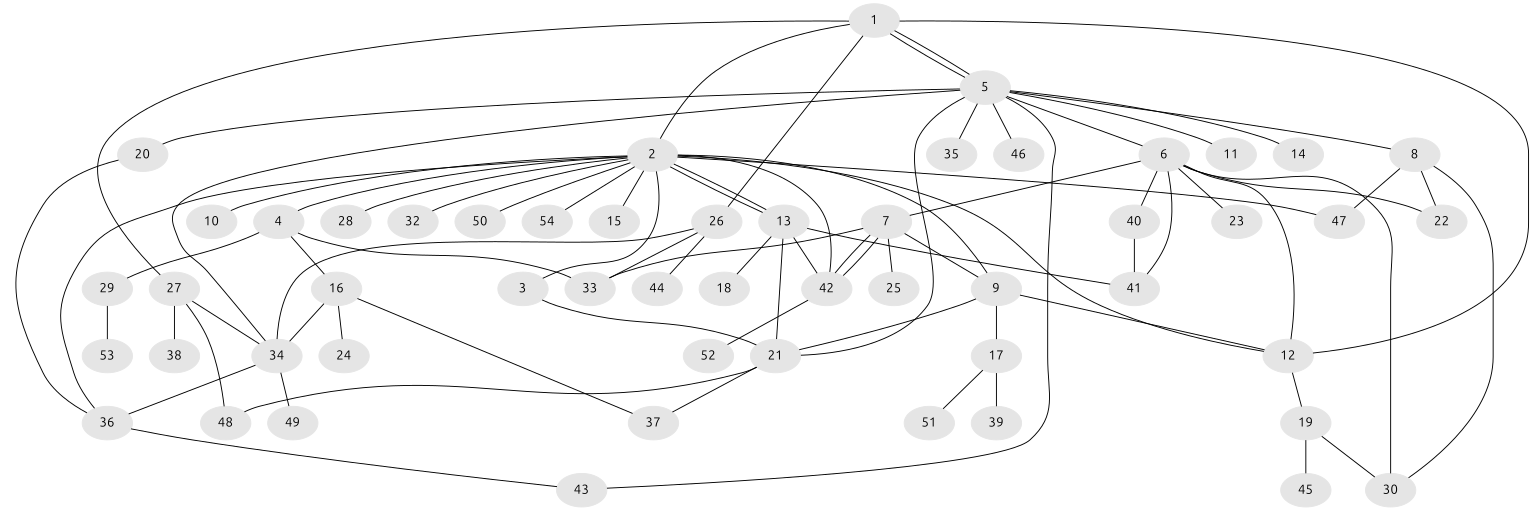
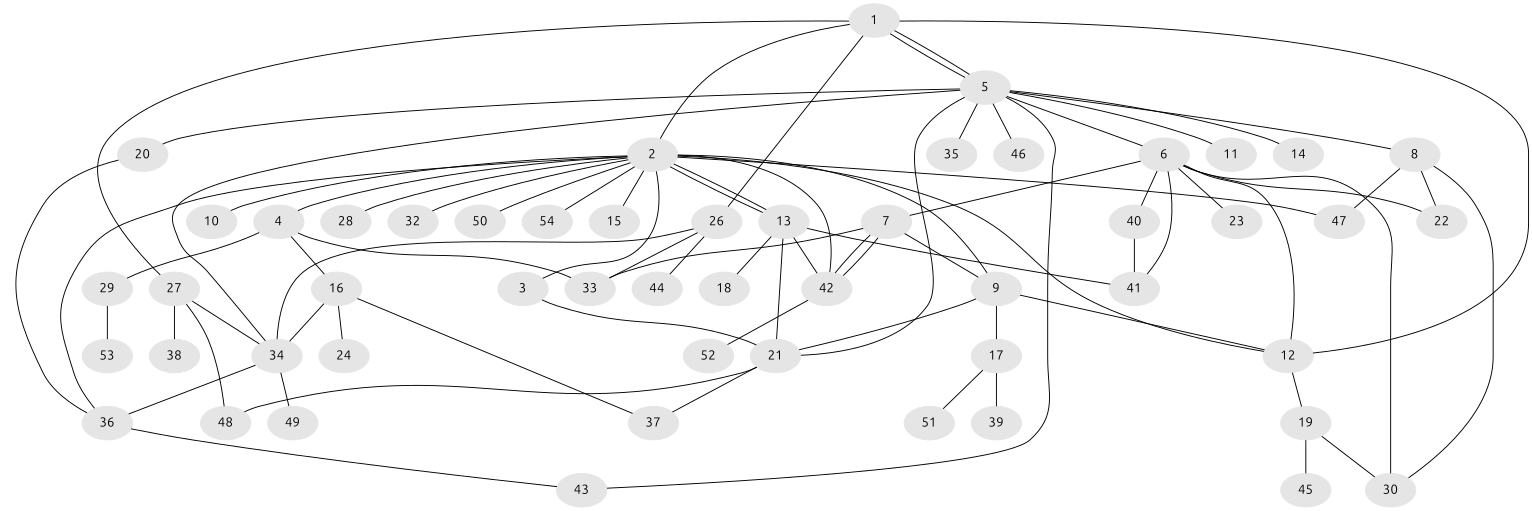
node "25": removed
